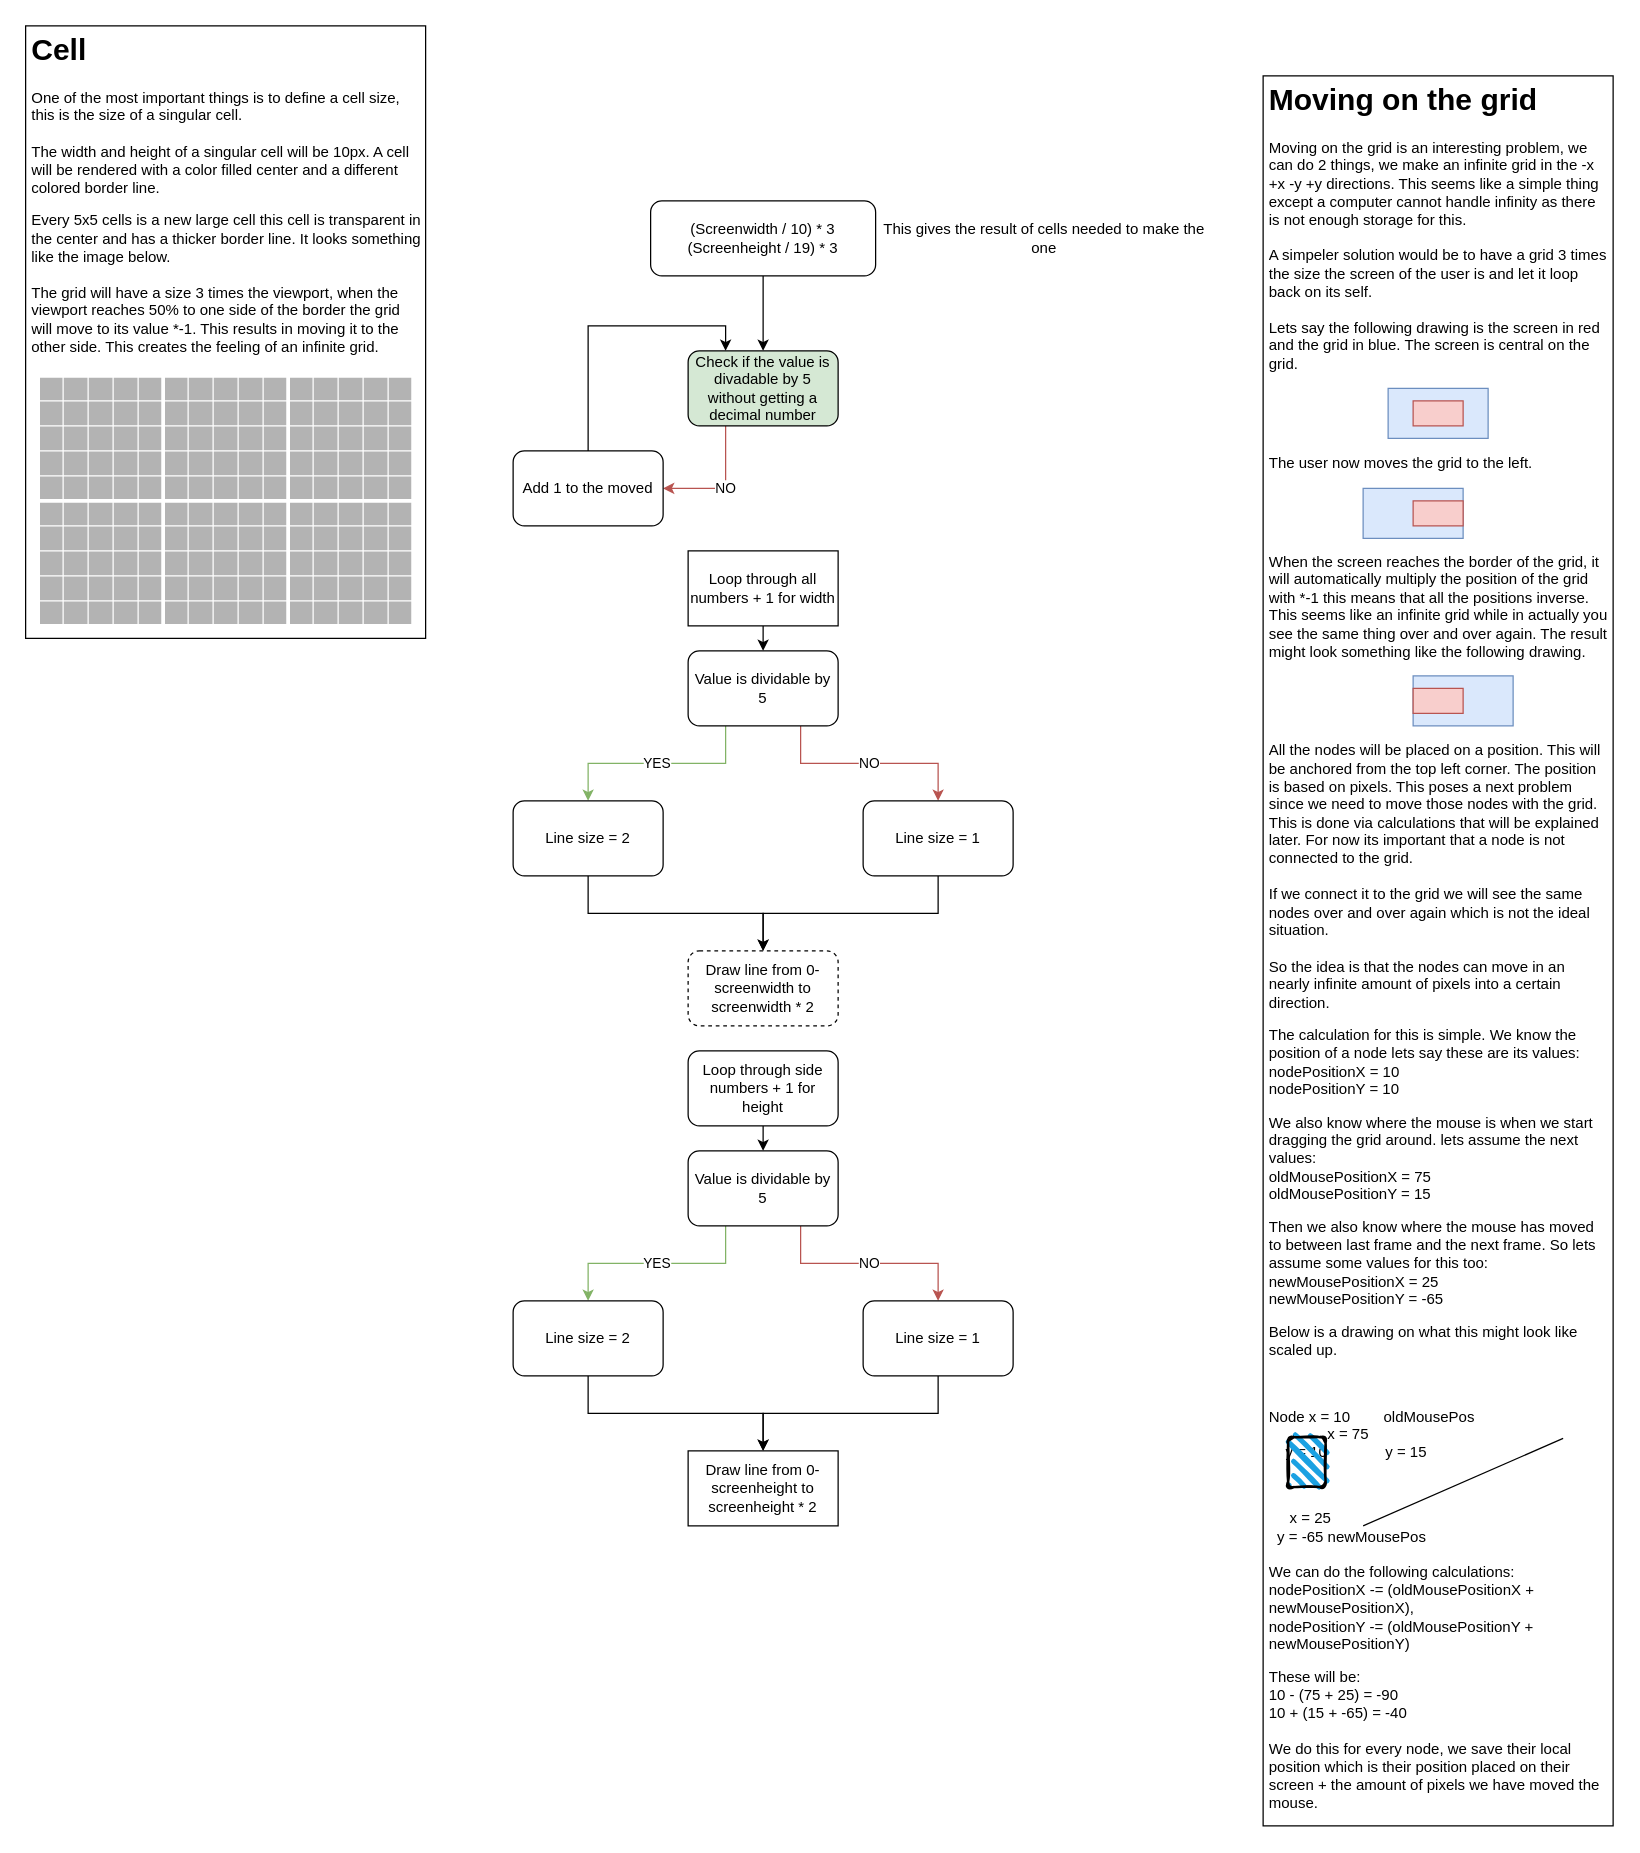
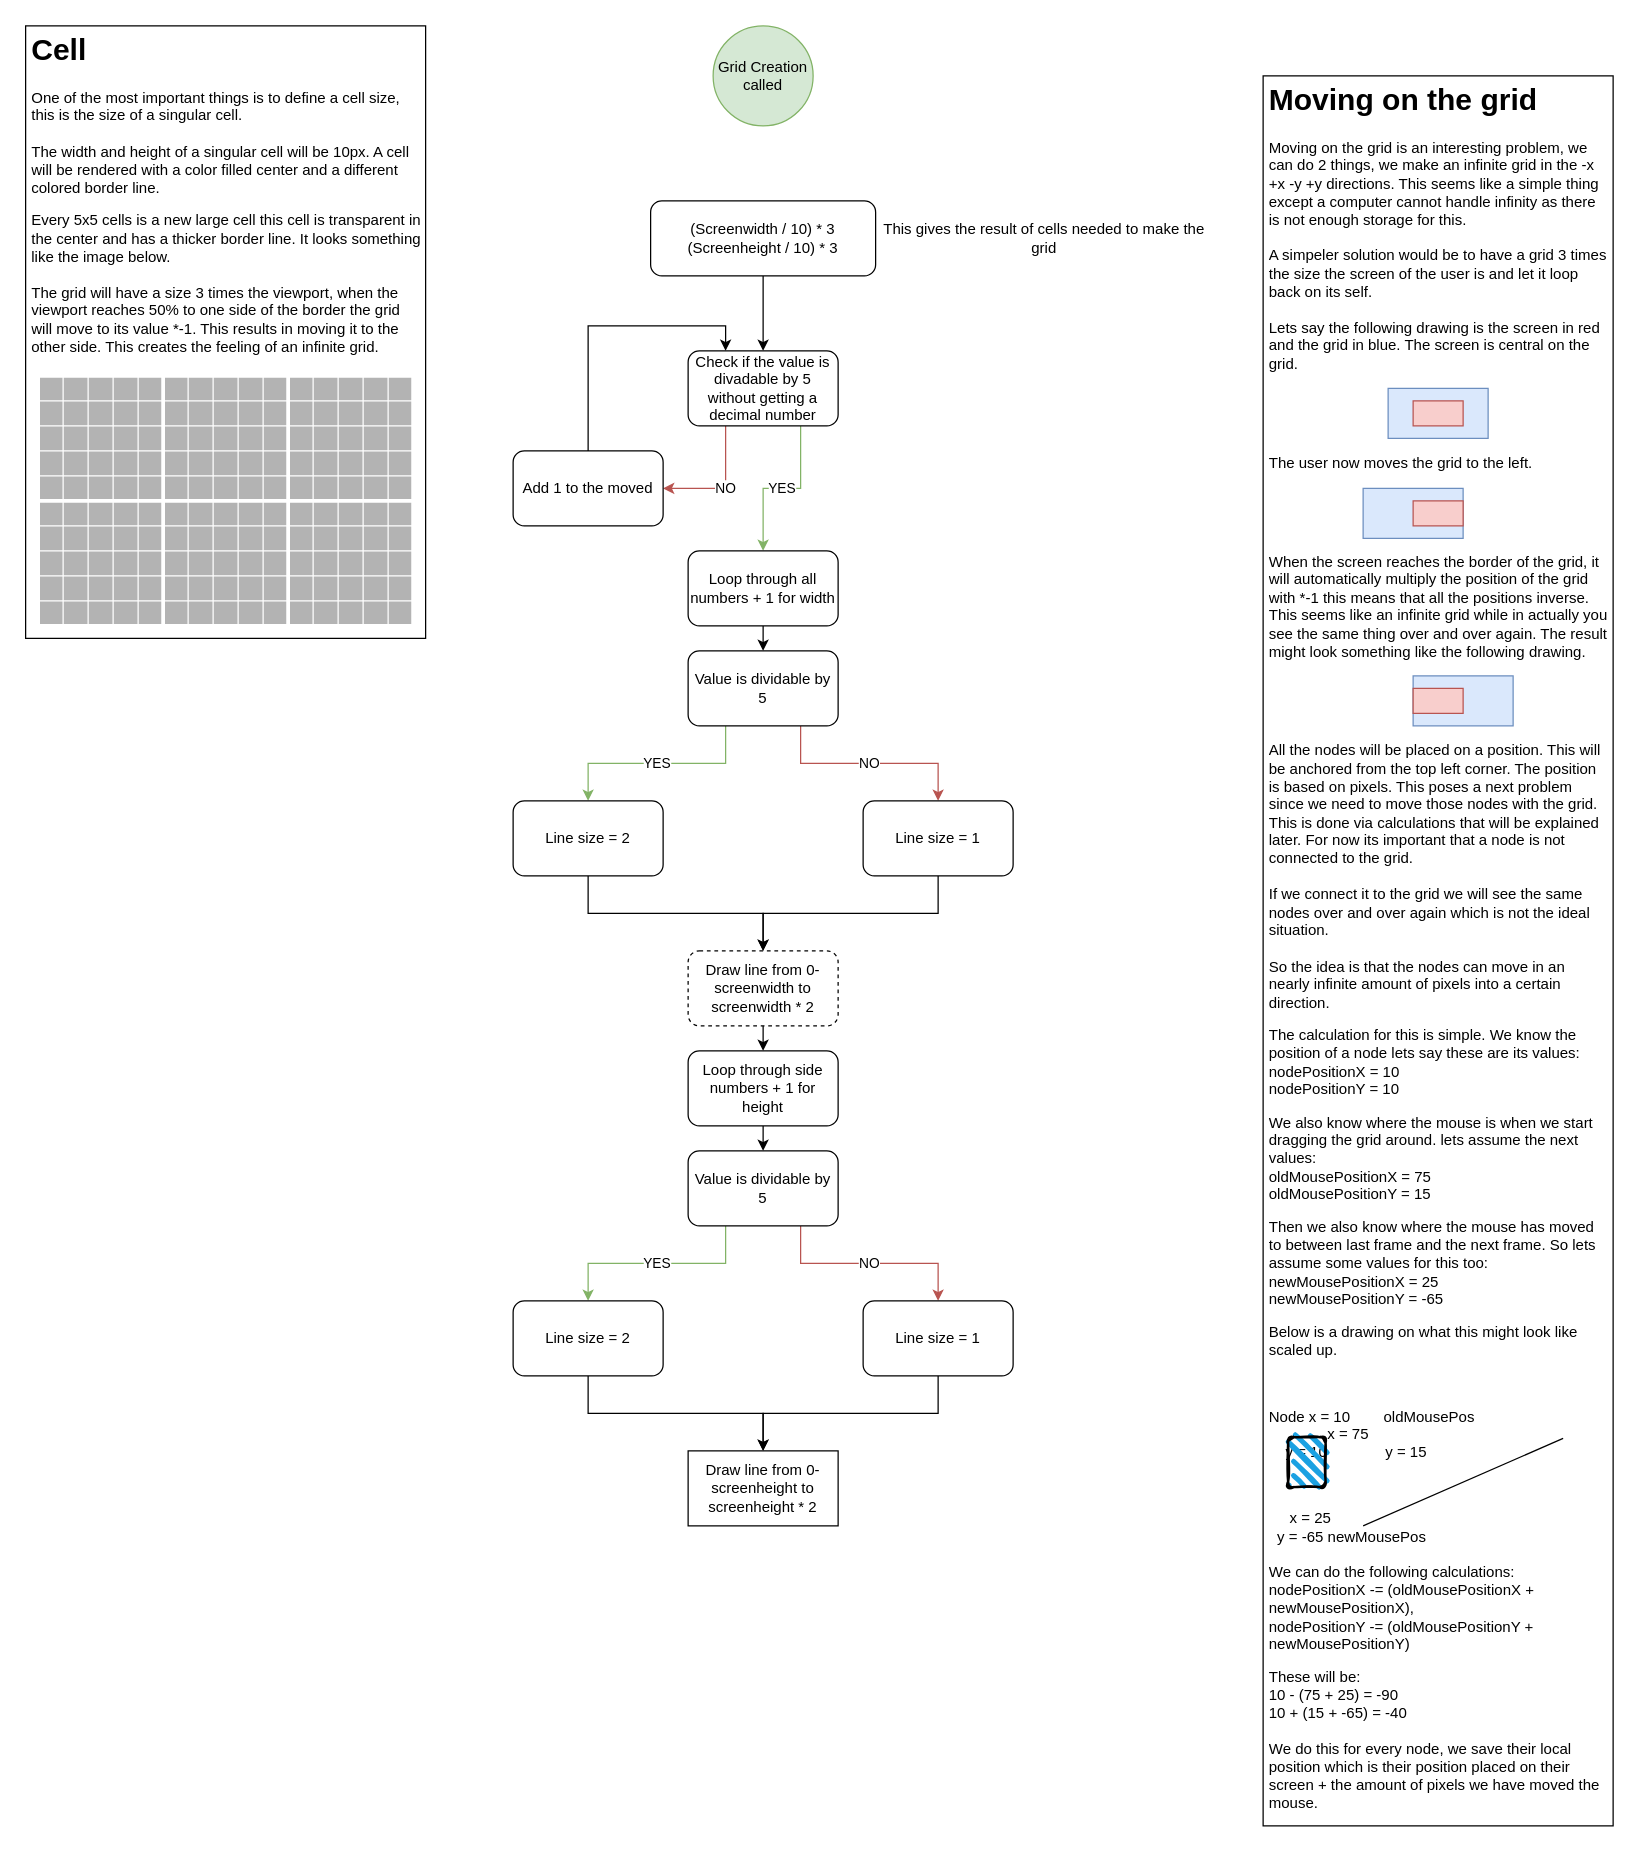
node "Grid Creation called": added
node "(Screenwidth / 10) * 3 (Screenheight / 19) * 3": label "(Screenwidth / 10) * 3 (Screenheight / 19) * 3" -> "(Screenwidth / 10) * 3 (Screenheight / 10) * 3"
node "This gives the result of cells needed to make the one": label "This gives the result of cells needed to make the one" -> "This gives the result of cells needed to make the grid"
node "Check if the value is divadable by 5 without getting a decimal number": fillcolor #d5e8d4 -> #ffffff
edge "Check if the value is divadable by 5 without getting a decimal number" -> "Loop through all numbers + 1 for width": added, label "YES"
node "Loop through all numbers + 1 for width": shape rectangle -> rounded rectangle
edge "Draw line from 0-screenwidth to screenwidth * 2" -> "Loop through side numbers + 1 for height": added
